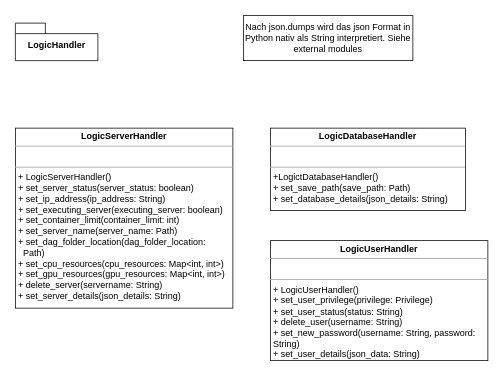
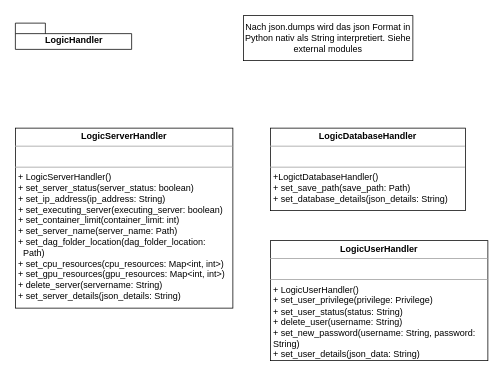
node "LogicHandler": size 83x38 -> 116x26
